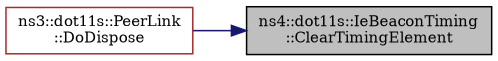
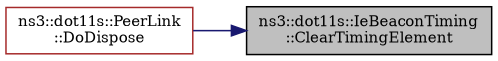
node "ns4::dot11s::IeBeaconTiming ::ClearTimingElement": label "ns4::dot11s::IeBeaconTiming ::ClearTimingElement" -> "ns3::dot11s::IeBeaconTiming ::ClearTimingElement"
